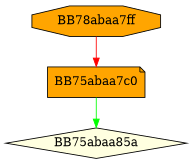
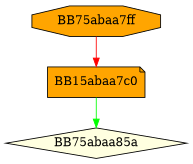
node "BB78abaa7ff": label "BB78abaa7ff" -> "BB75abaa7ff"
node "BB75abaa7c0": label "BB75abaa7c0" -> "BB15abaa7c0"
